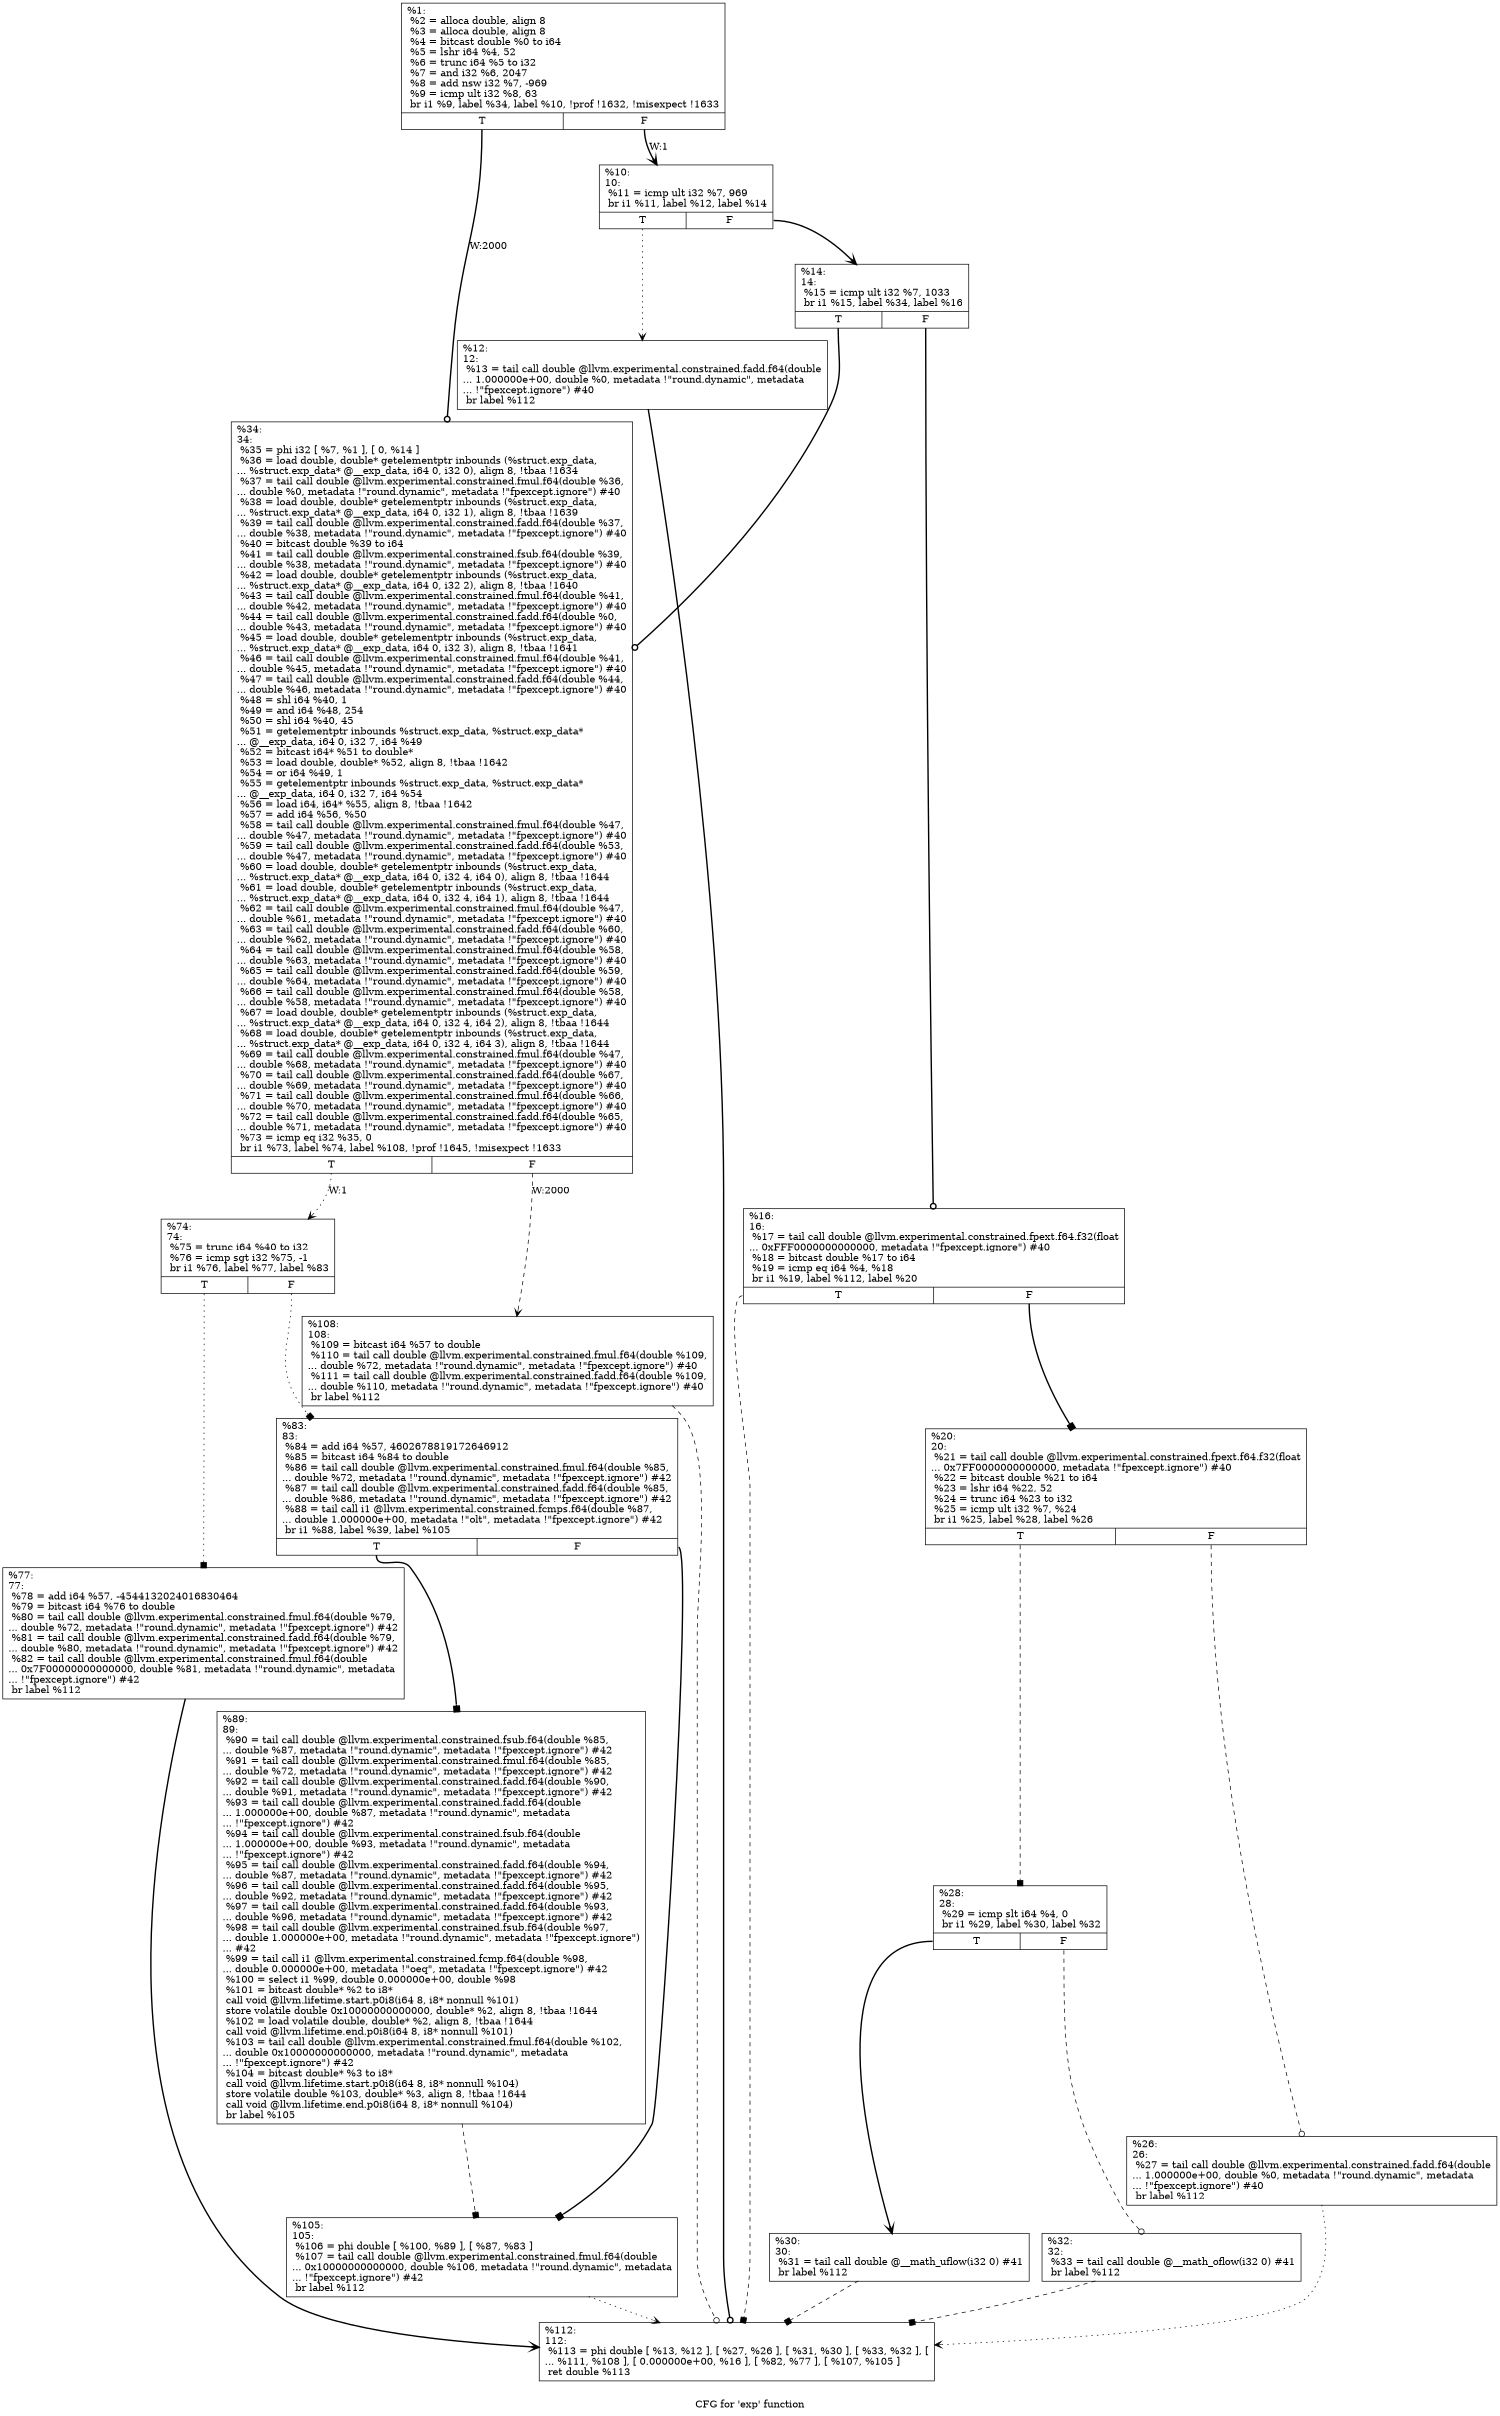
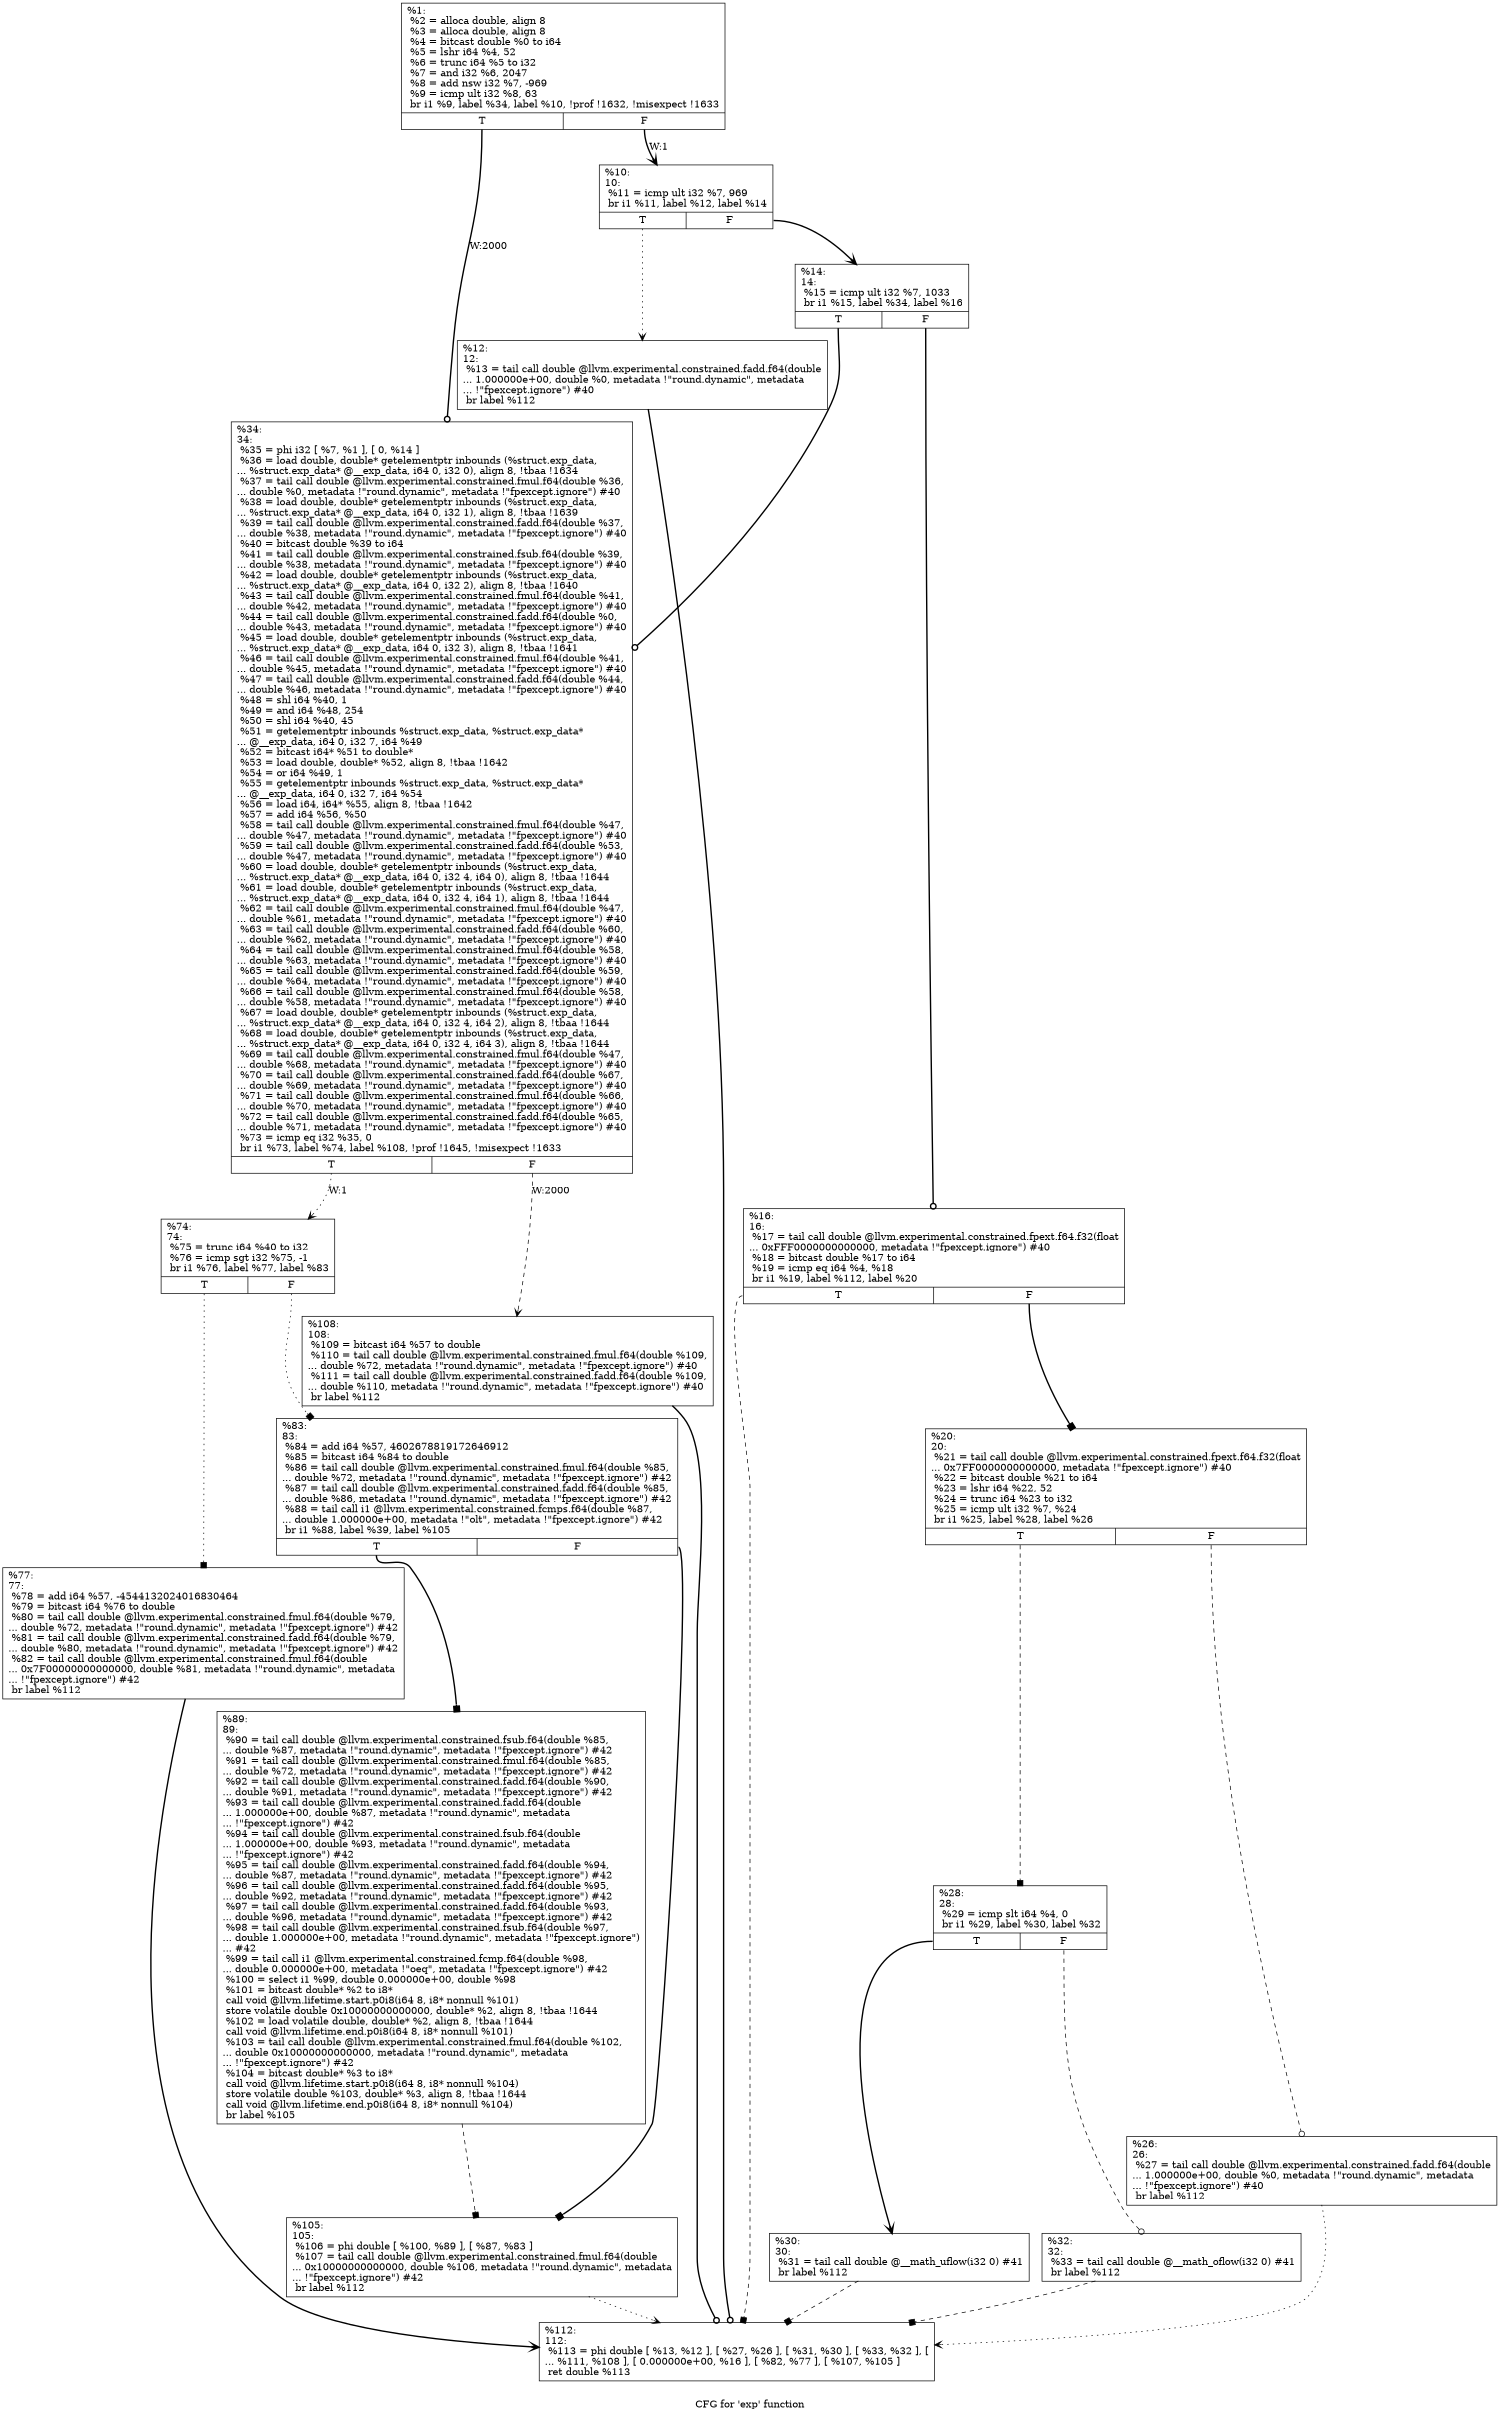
edge "%108:" -> "%112:": style dashed -> bold
